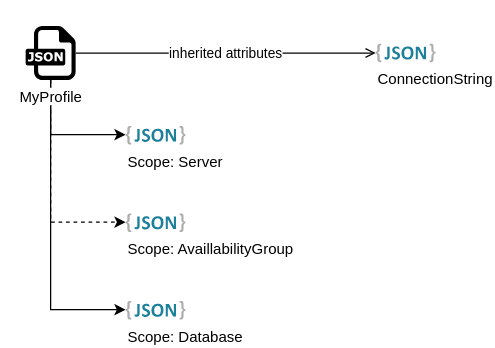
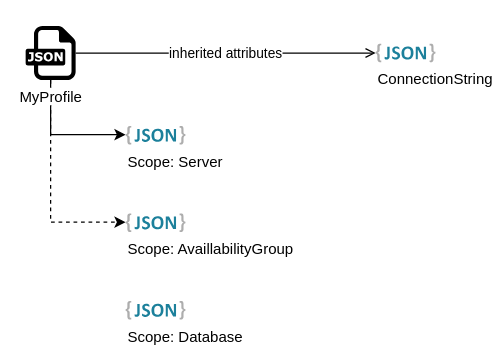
edge "MyProfile" -> "Scope: Database": removed
